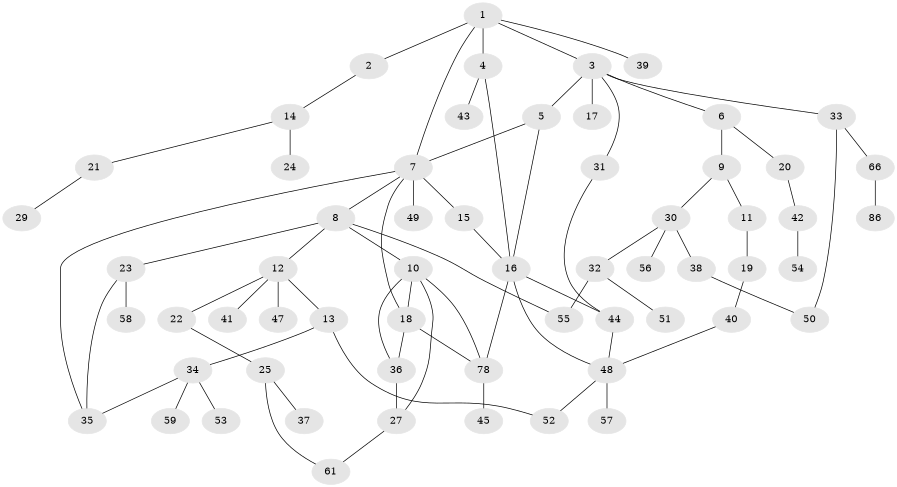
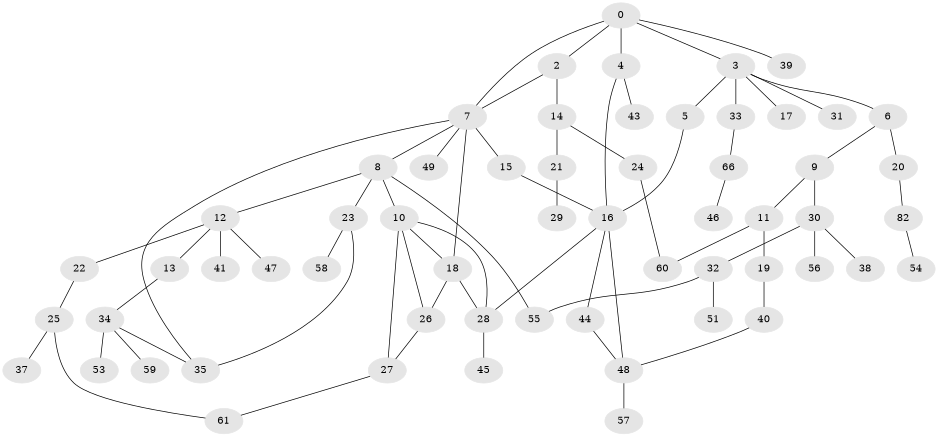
node "1": label "1" -> "0"
edge "5" -- "7": now "2" -- "7"
node "42": label "42" -> "82"
node "86": label "86" -> "46"
edge "31" -- "44": removed
node "60": added
node "50": removed
node "36": label "36" -> "26"
node "78": label "78" -> "28"
node "52": removed
